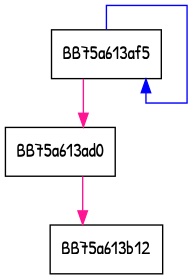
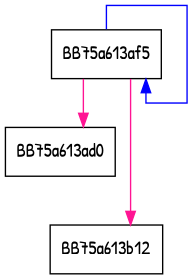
edge "BB75a613ad0" -> "BB75a613b12": now "BB75a613af5" -> "BB75a613b12"
